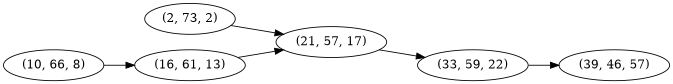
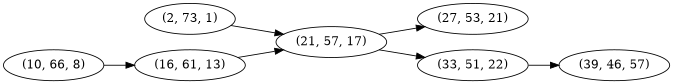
node "(2, 73, 2)": label "(2, 73, 2)" -> "(2, 73, 1)"
node "(27, 53, 21)": added
node "(33, 59, 22)": label "(33, 59, 22)" -> "(33, 51, 22)"
